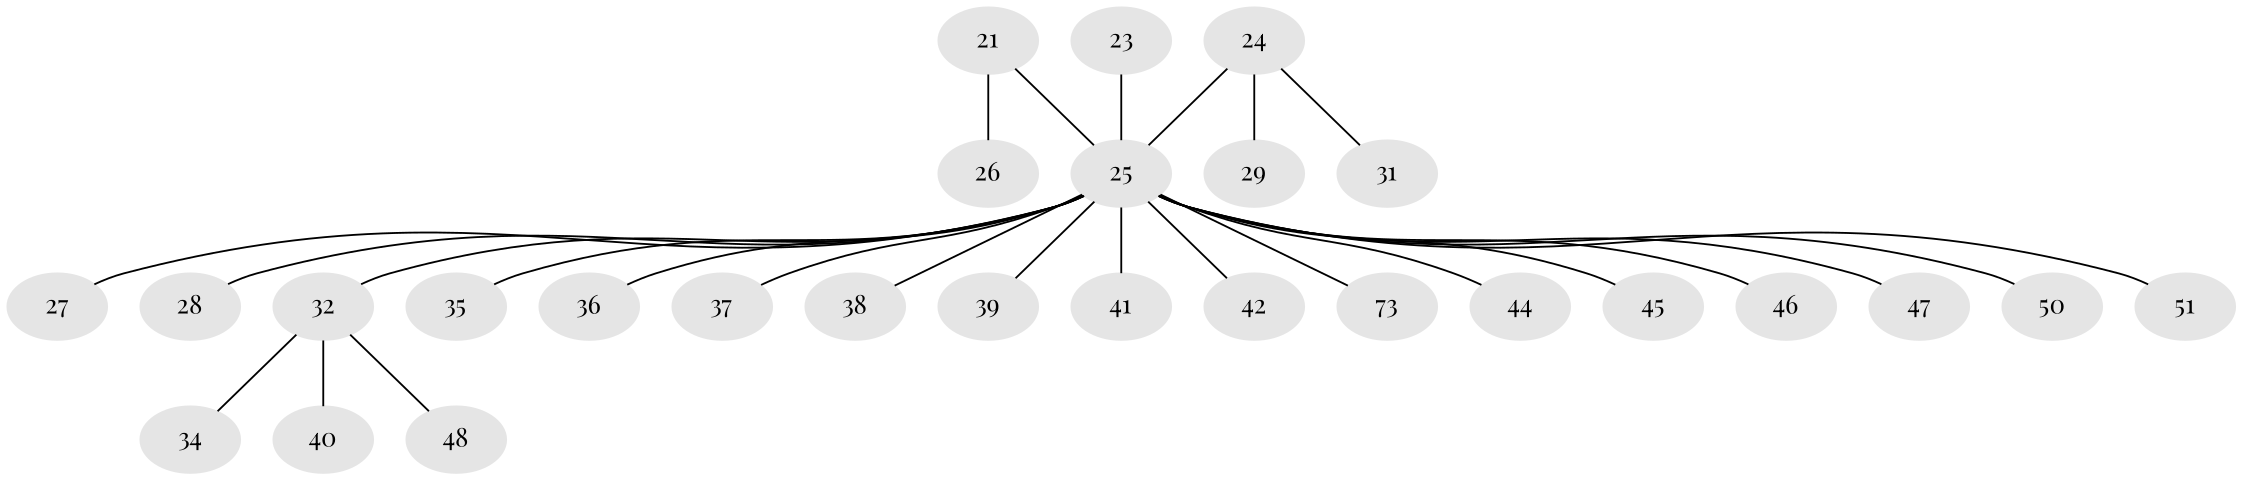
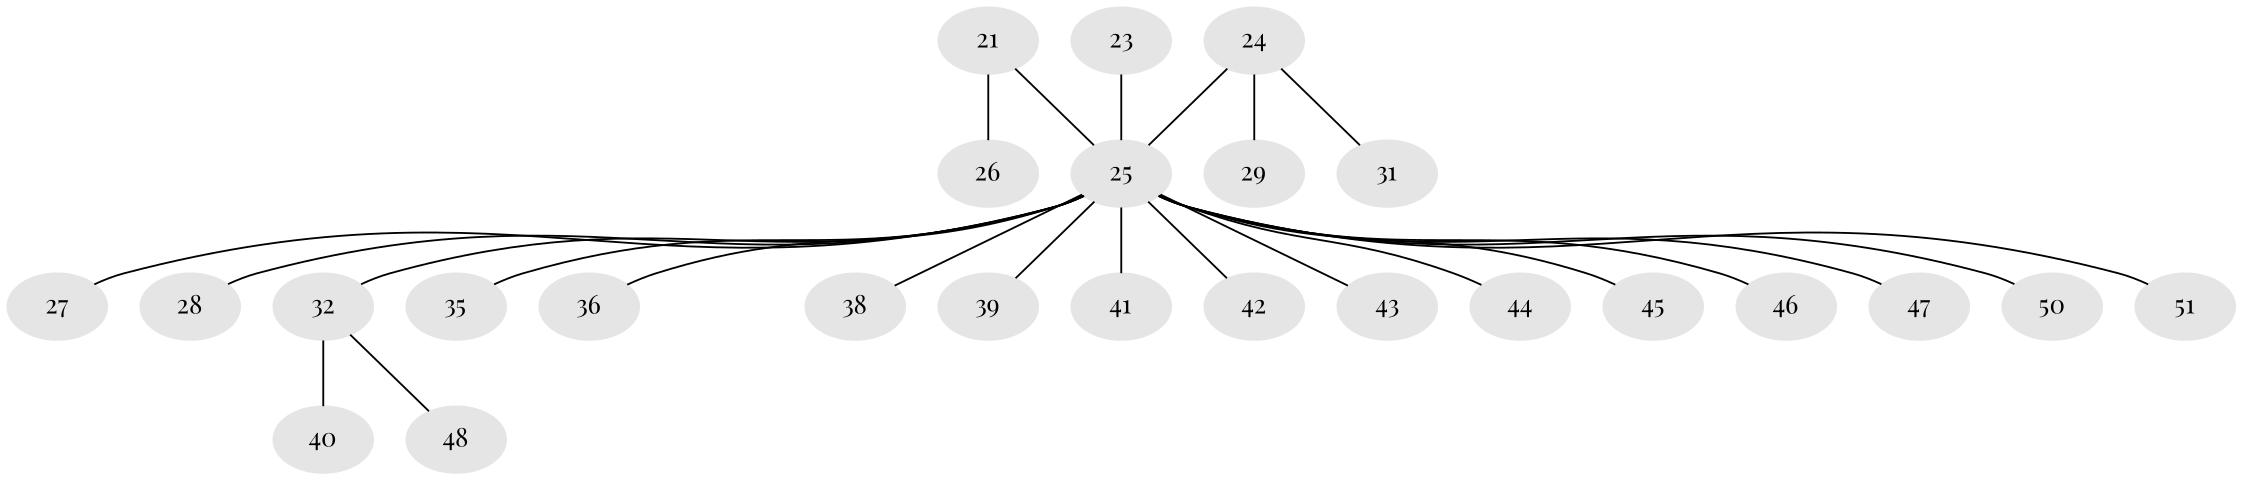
node "37": removed
node "73": label "73" -> "43"
node "34": removed
